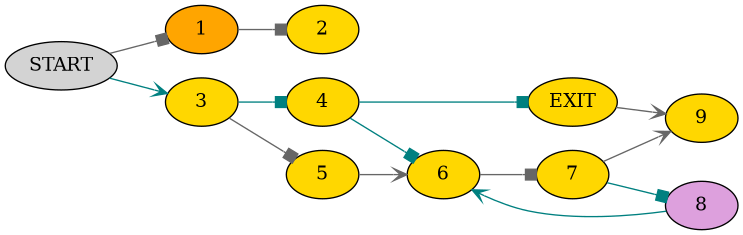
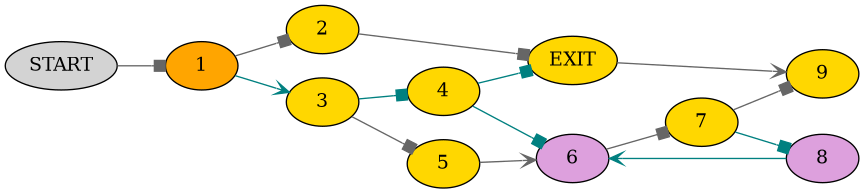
edge "2" -> "EXIT": added
edge "START" -> "3": now "1" -> "3"
edge "7" -> "9": arrowhead vee -> box
node "6": fillcolor gold -> plum
